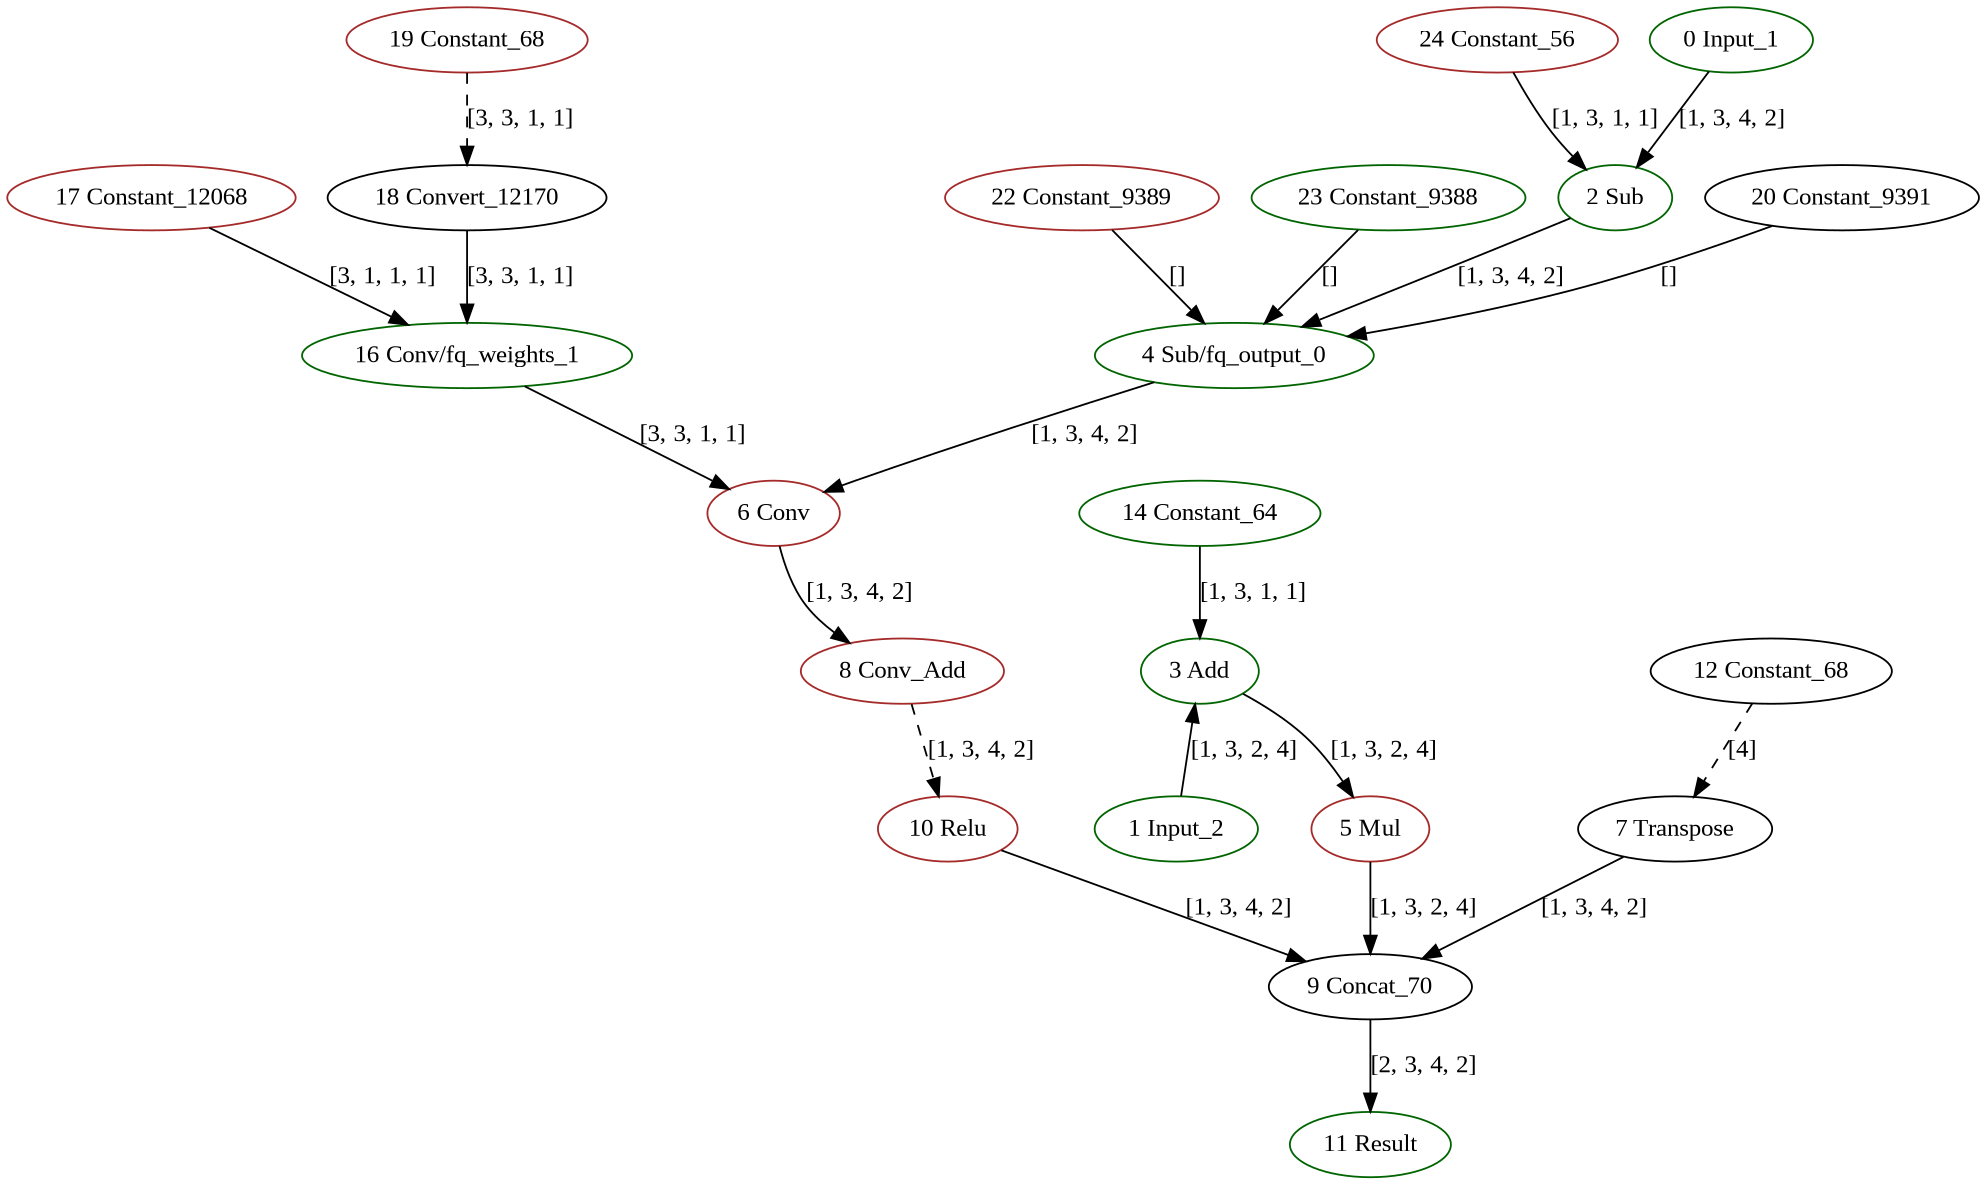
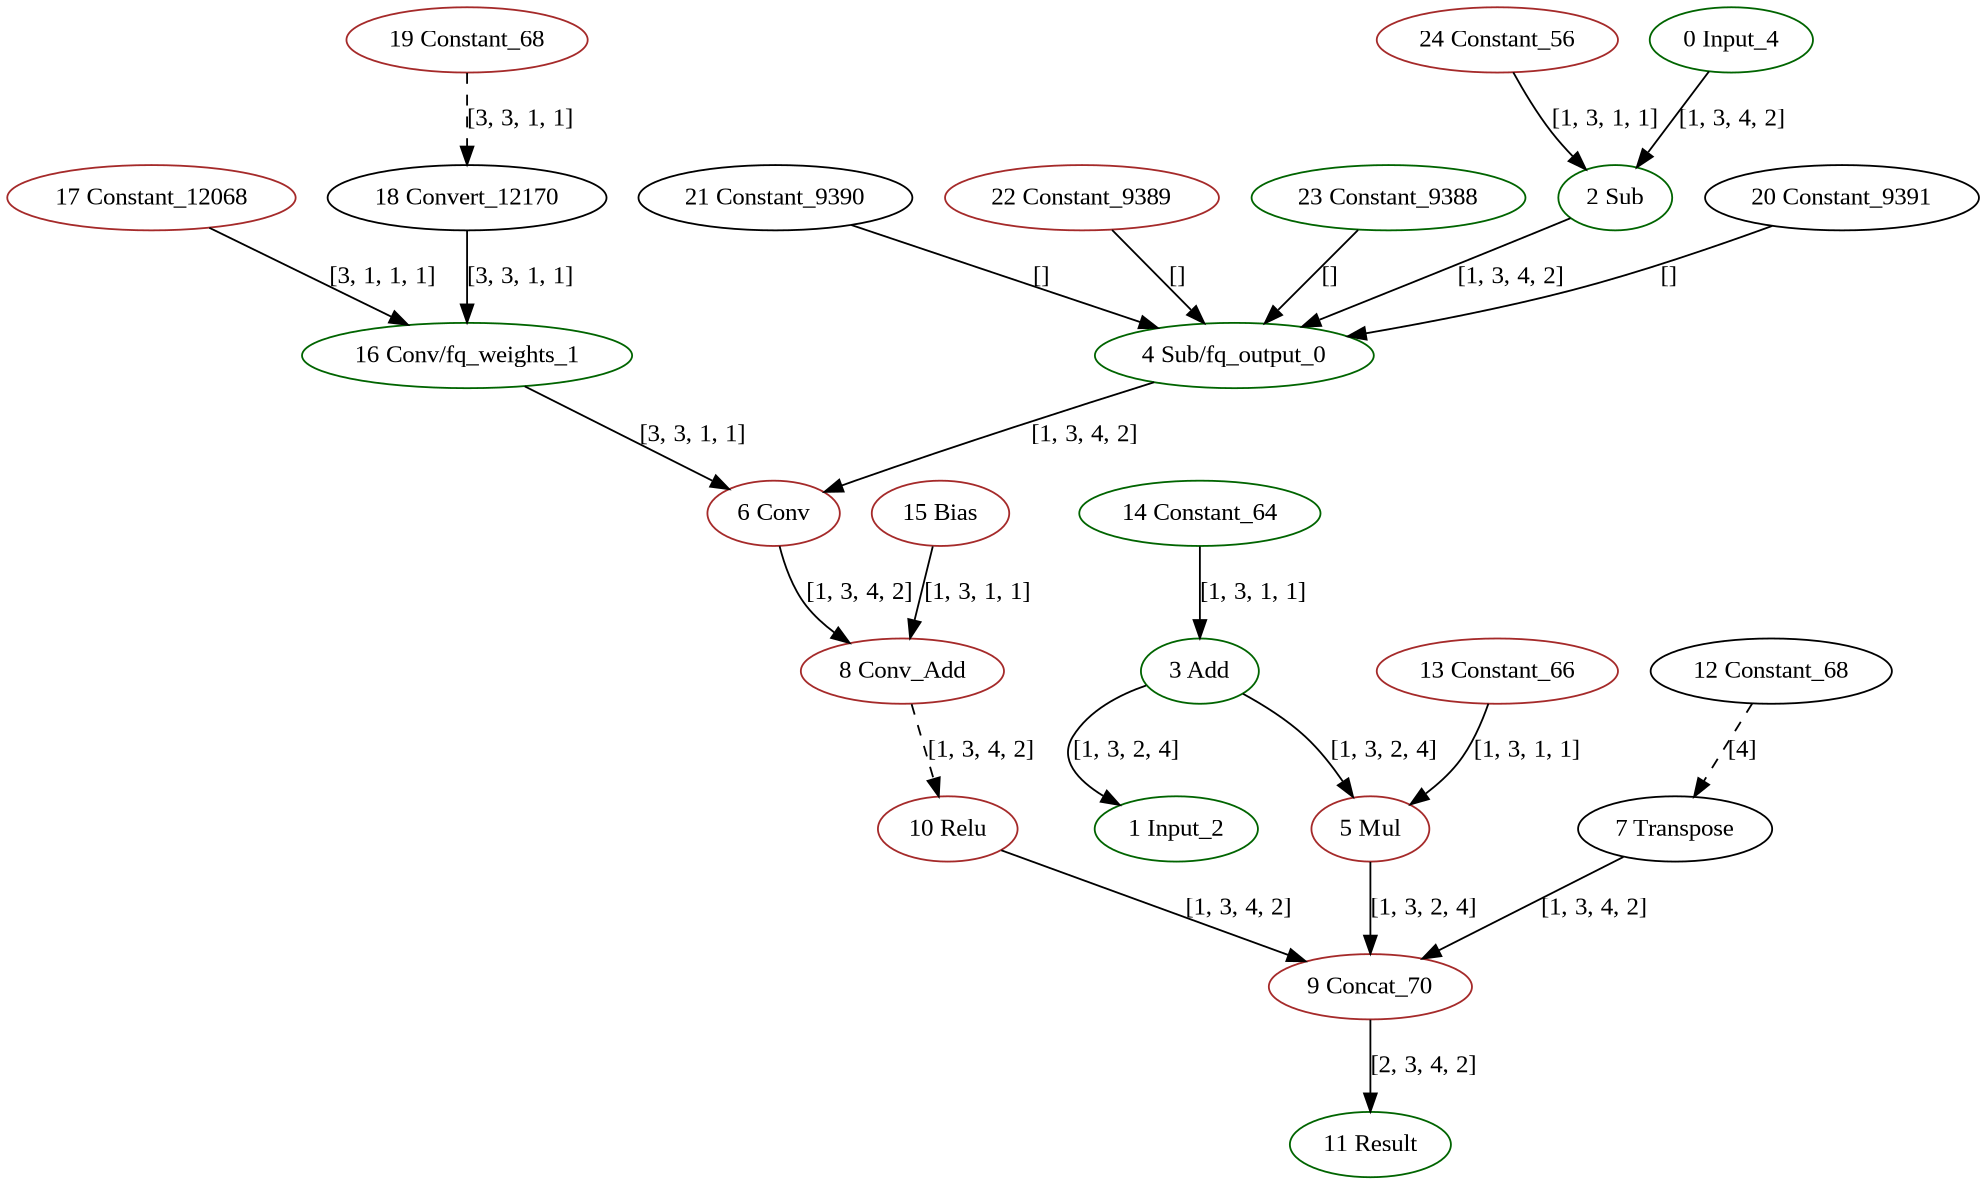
node "0 Input_1": label "0 Input_1" -> "0 Input_4"
node "21 Constant_9390": added
node "15 Bias": added
node "13 Constant_66": added
edge "1 Input_2" -> "3 Add": reversed
node "9 Concat_70": color black -> brown
